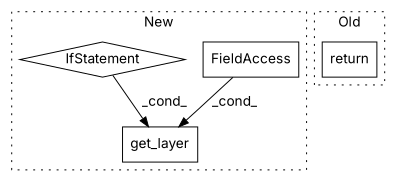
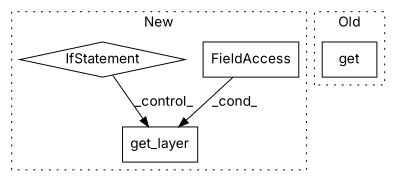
node "return": label "return" -> "get"
edge "IfStatement" -> "get_layer": label "_cond_" -> "_control_"
